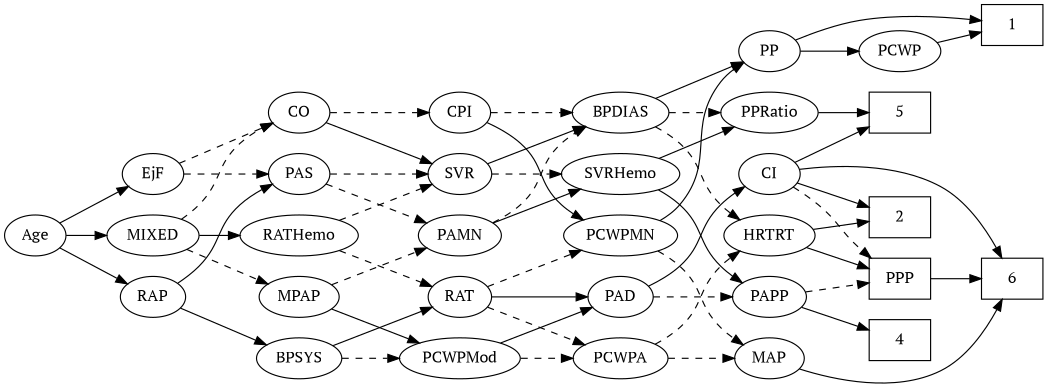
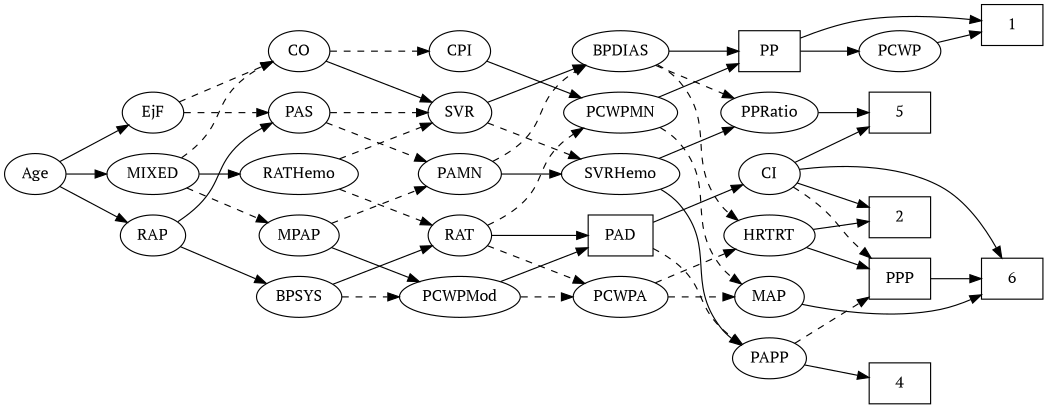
node "PP": shape ellipse -> box
edge "CPI" -> "BPDIAS": removed
node "PAD": shape ellipse -> box
